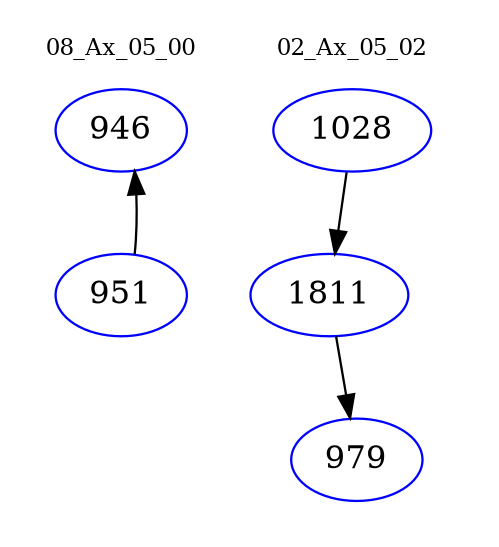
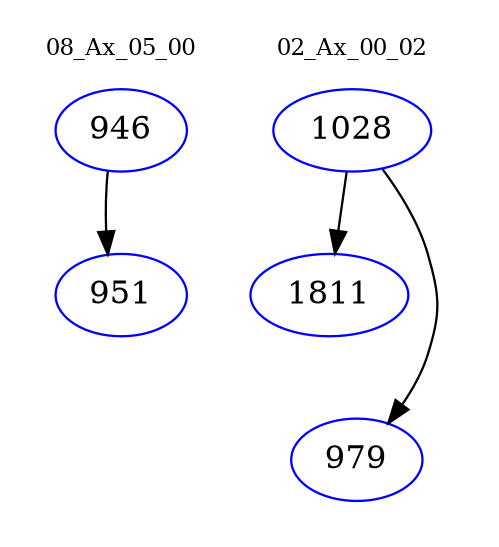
cluster "02_Ax_05_02": label "02_Ax_05_02" -> "02_Ax_00_02"
edge "951" -> "946": reversed
edge "1811" -> "979": now "1028" -> "979"
